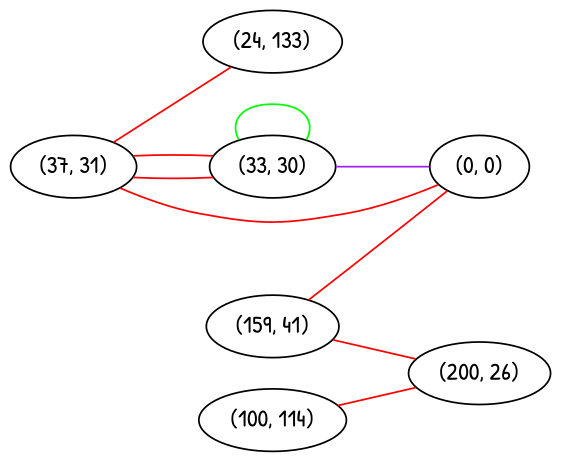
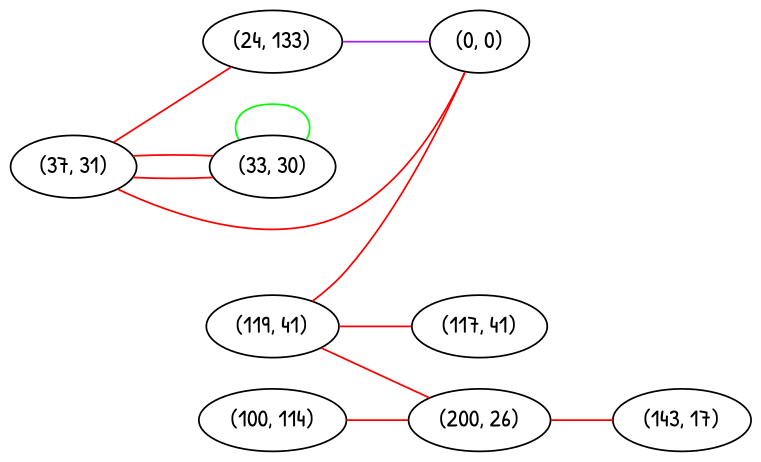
edge "(33, 30)" -- "(0, 0)": now "(24, 133)" -- "(0, 0)"
node "(159, 41)": label "(159, 41)" -> "(119, 41)"
node "(117, 41)": added
node "(143, 17)": added
